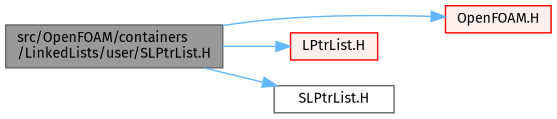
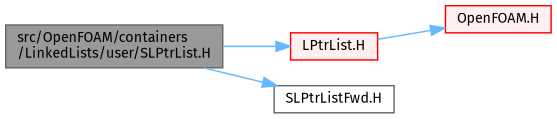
edge "src/OpenFOAM/containers /LinkedLists/user/SLPtrList.H" -> "OpenFOAM.H": now "LPtrList.H" -> "OpenFOAM.H"
node "SLPtrList.H": label "SLPtrList.H" -> "SLPtrListFwd.H"
